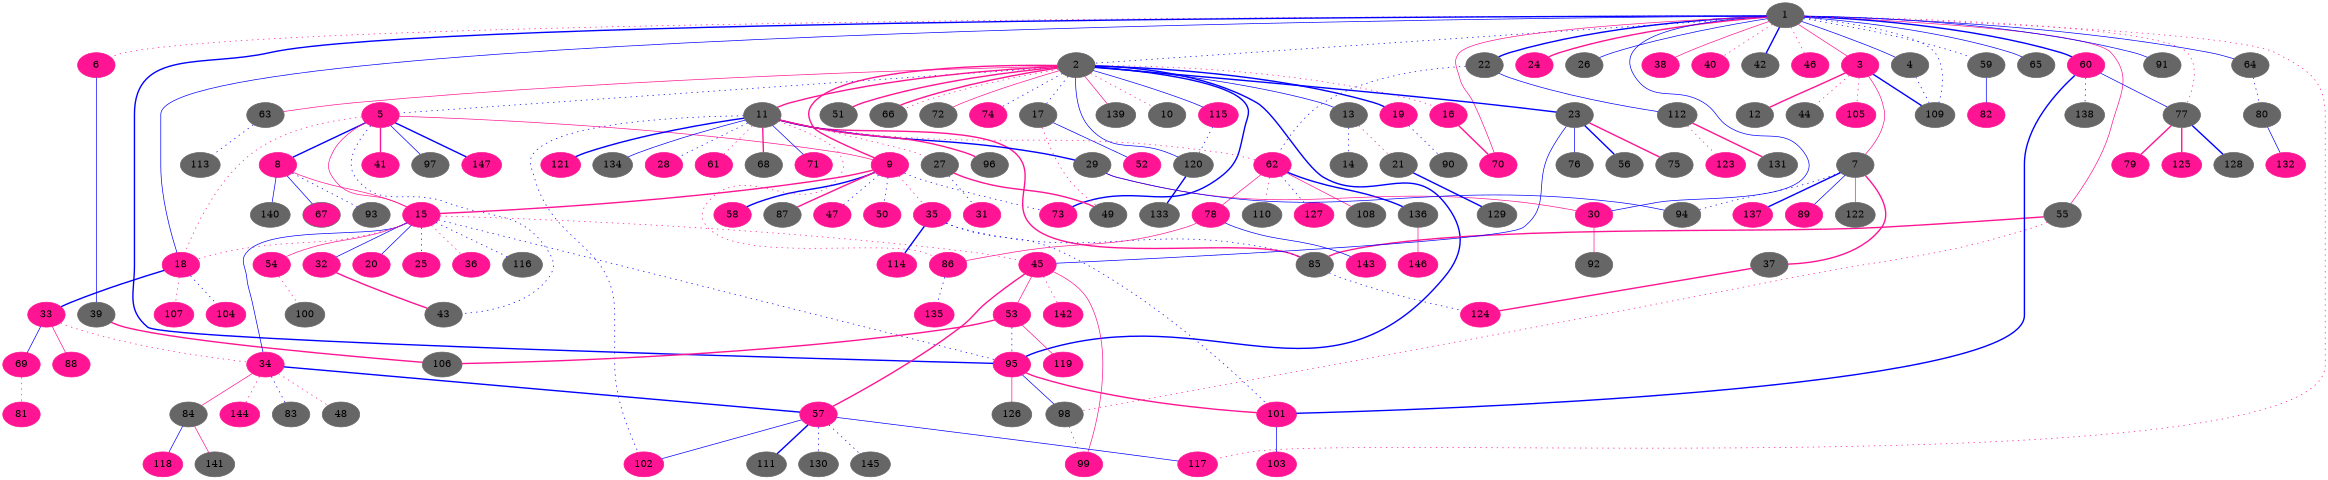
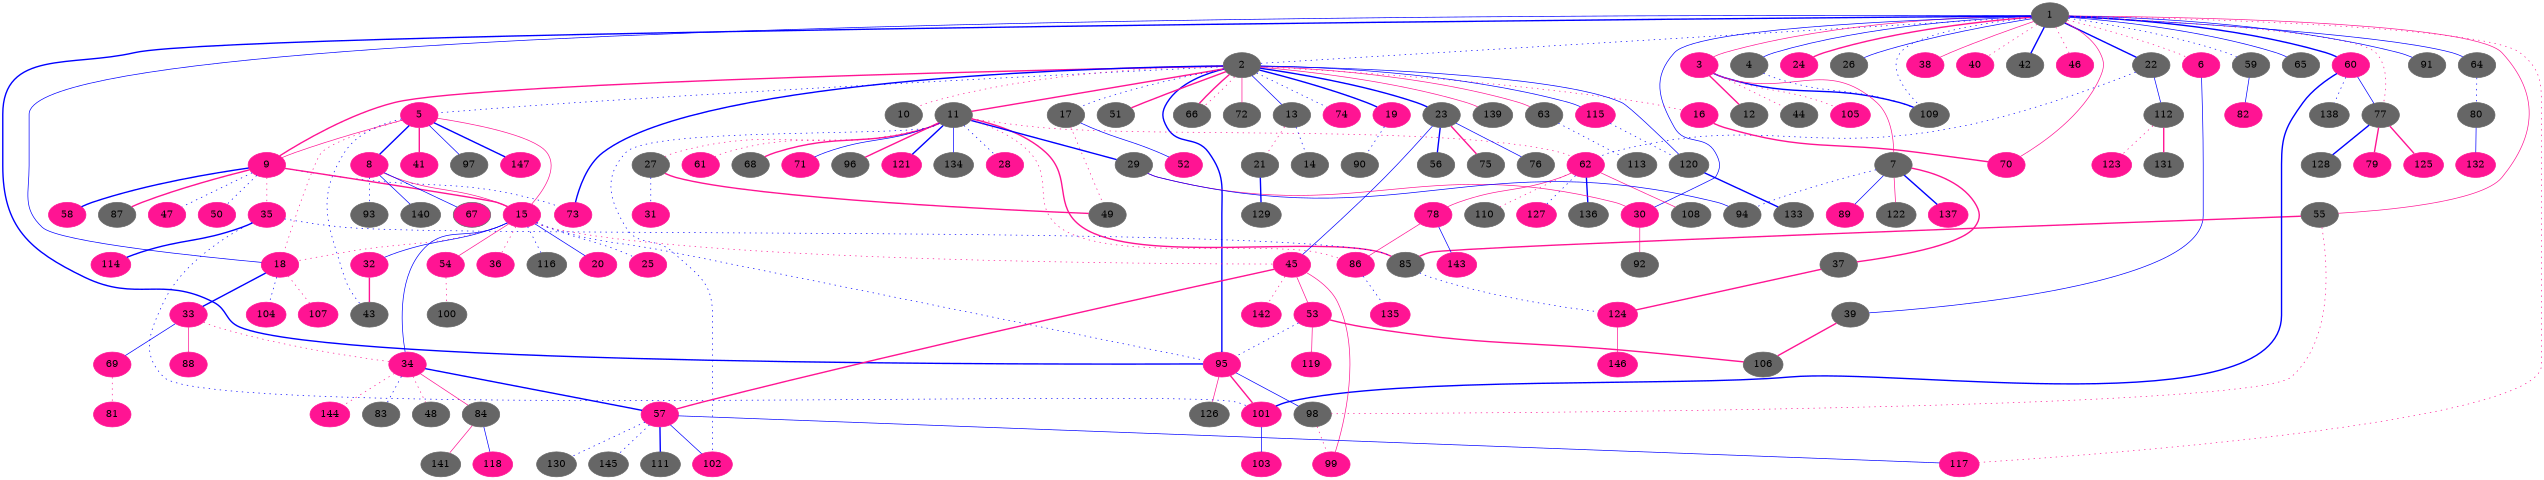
edge "136" -- "146": now "124" -- "146"
